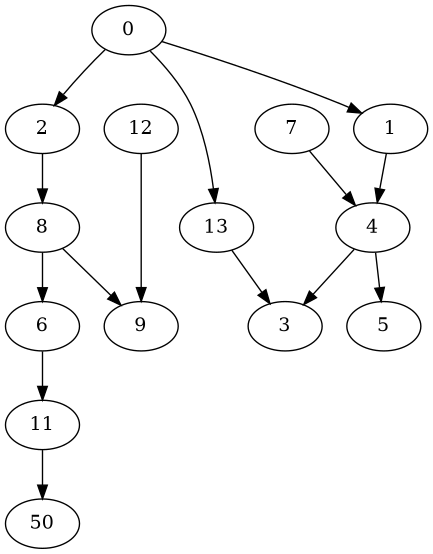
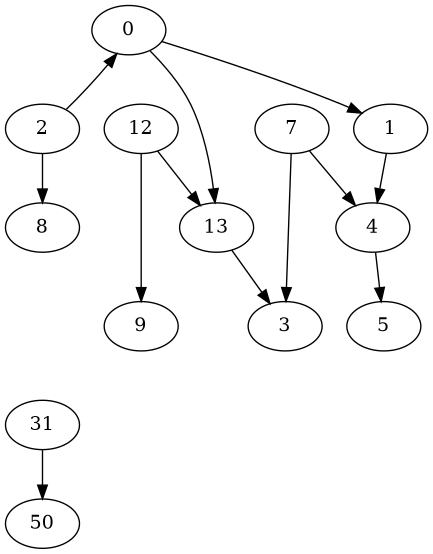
edge "0" -> "2": reversed
edge "12" -> "13": added
edge "8" -> "9": removed
edge "4" -> "3": now "7" -> "3"
node "6": removed
node "11": label "11" -> "31"
